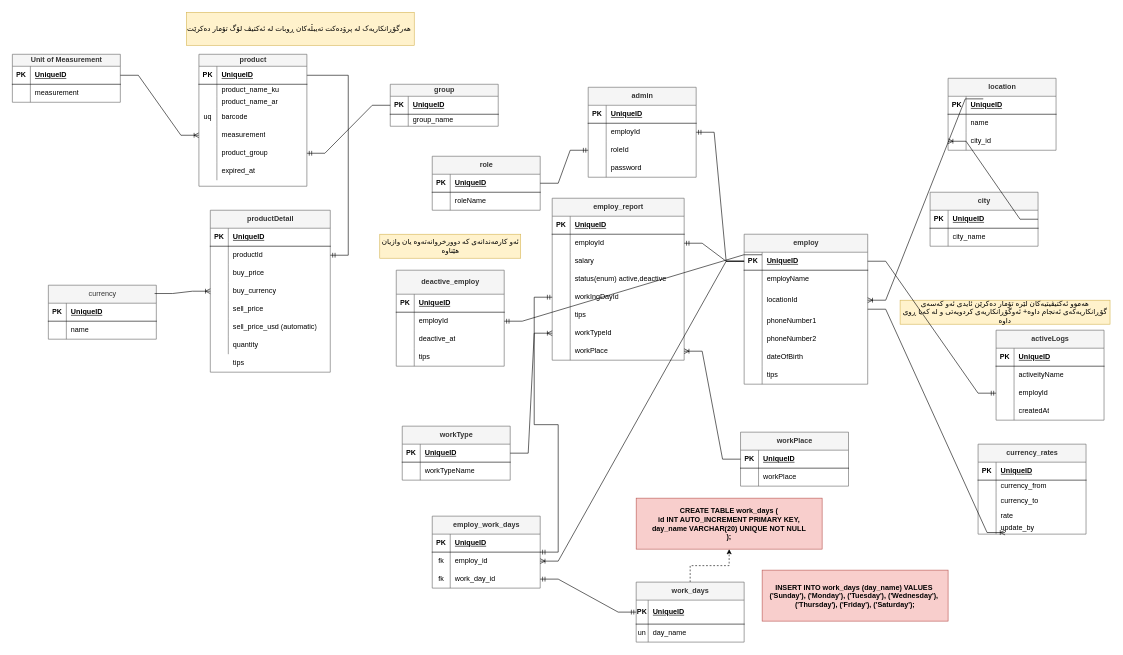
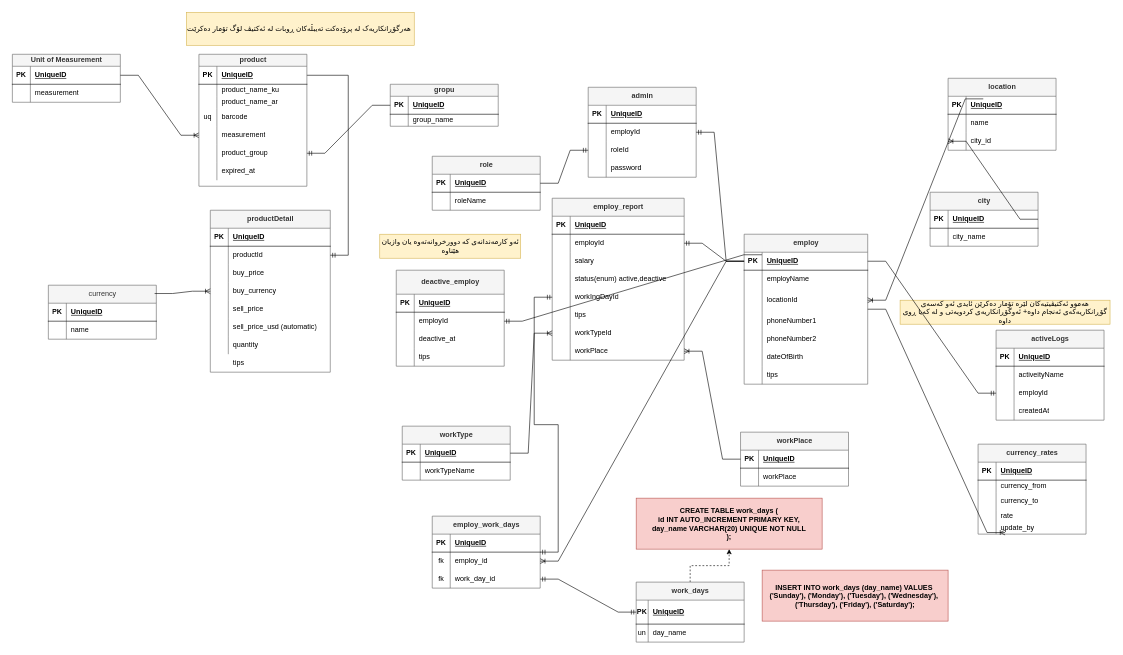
node "group": label "group" -> "gropu"
